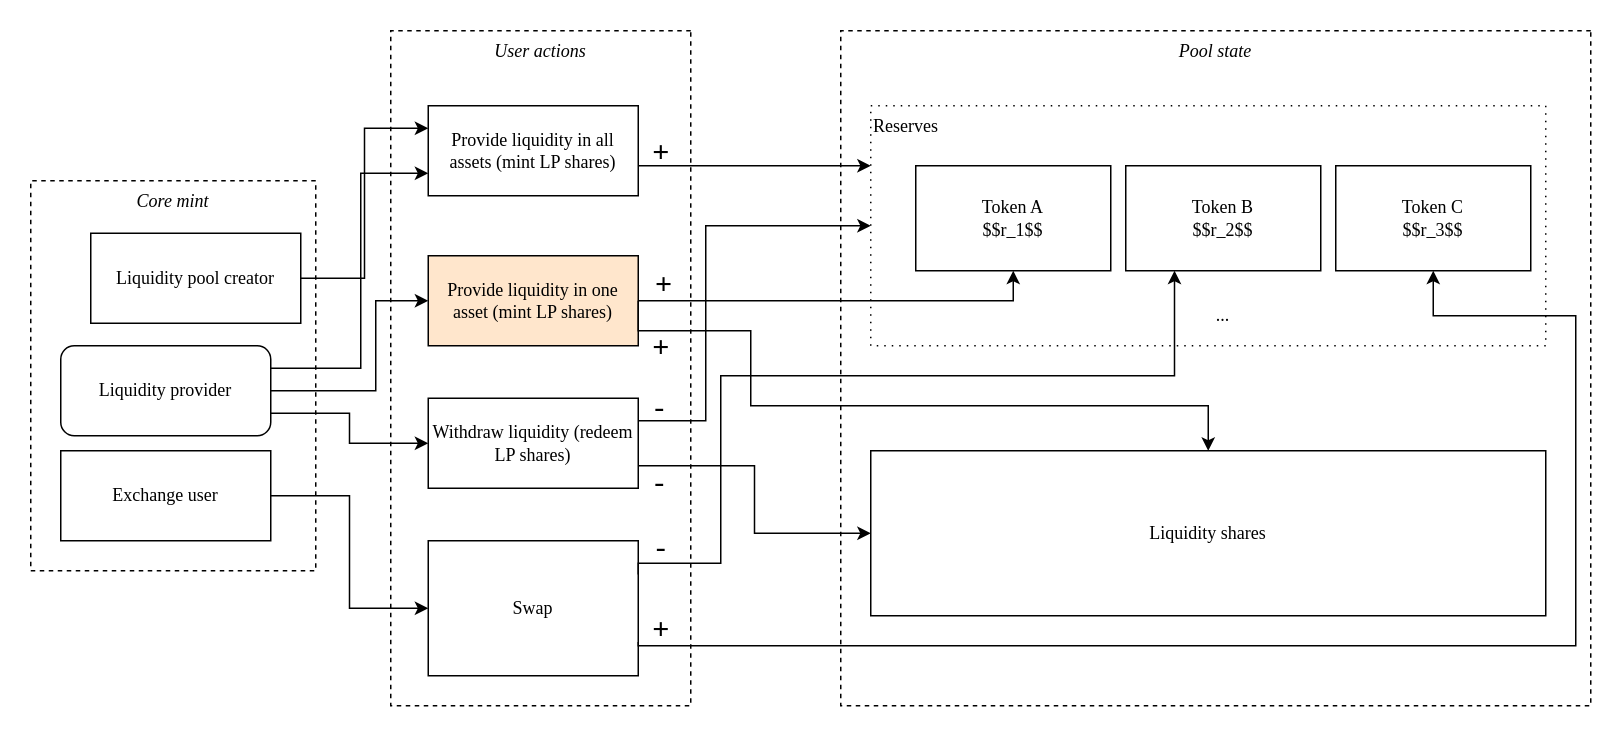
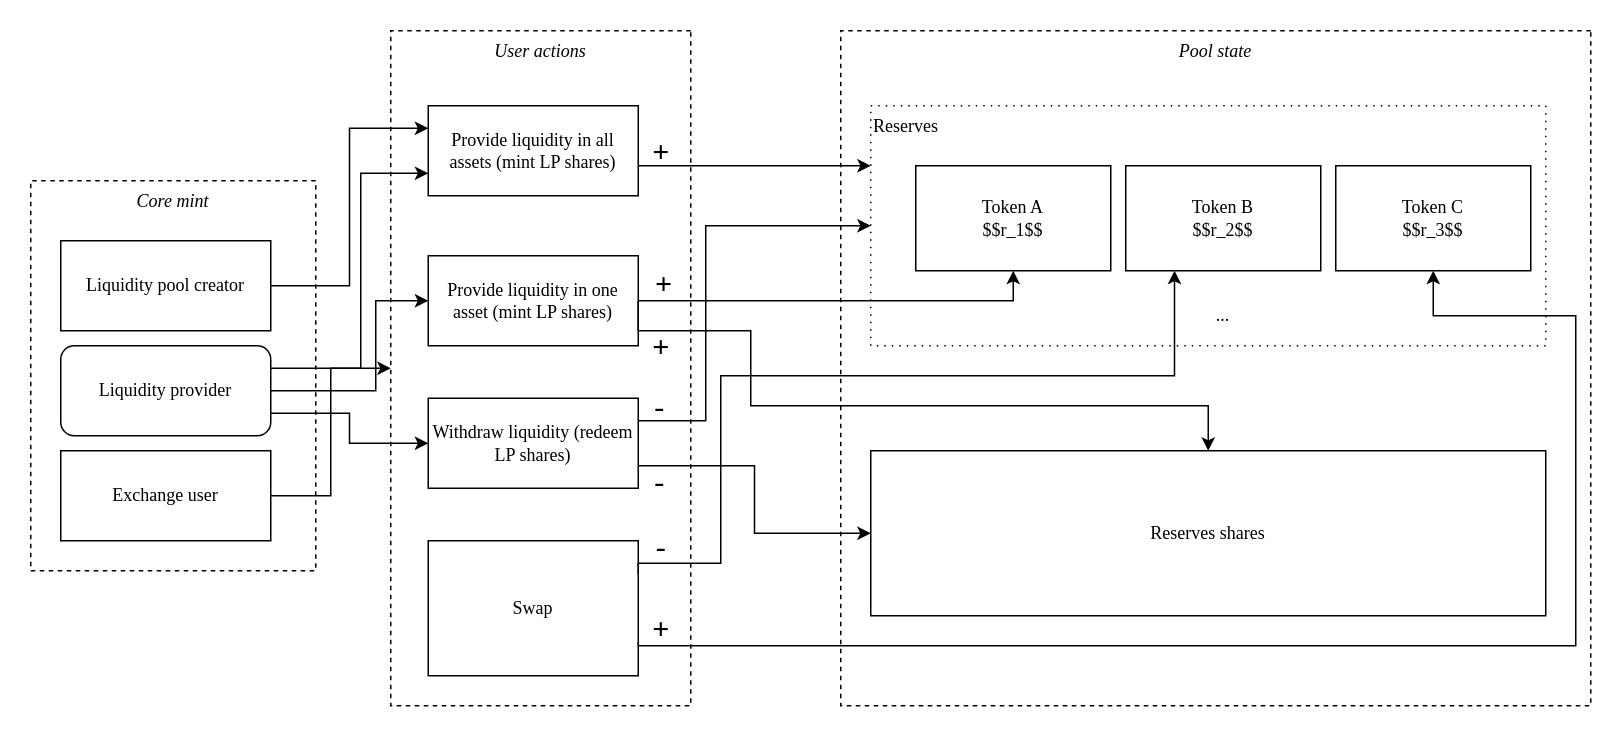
node "Liquidity pool creator": moved (196, 278) -> (166, 286)
node "Provide liquidity in one asset (mint LP shares)": fillcolor #ffe6cc -> #ffffff
node "Liquidity shares": label "Liquidity shares" -> "Reserves shares"
edge "Exchange user" -> "Swap": now "Exchange user" -> "User actions"
